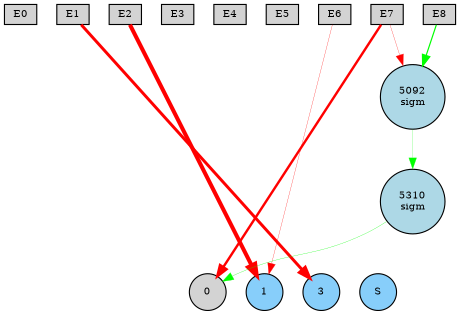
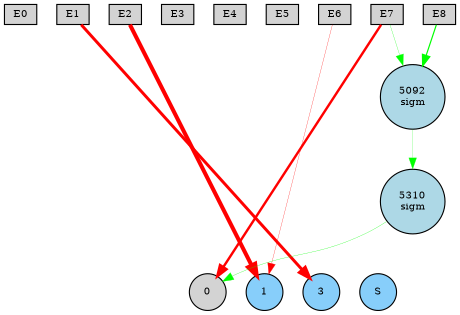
edge "E7" -> "5092 sigm": color red -> green
